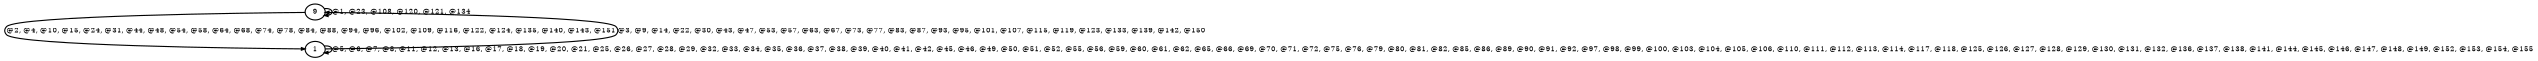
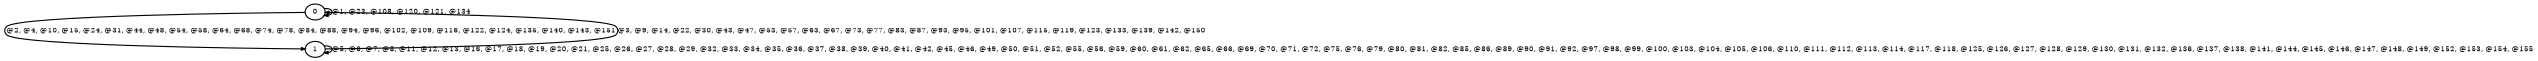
node "9": label "9" -> "0"
